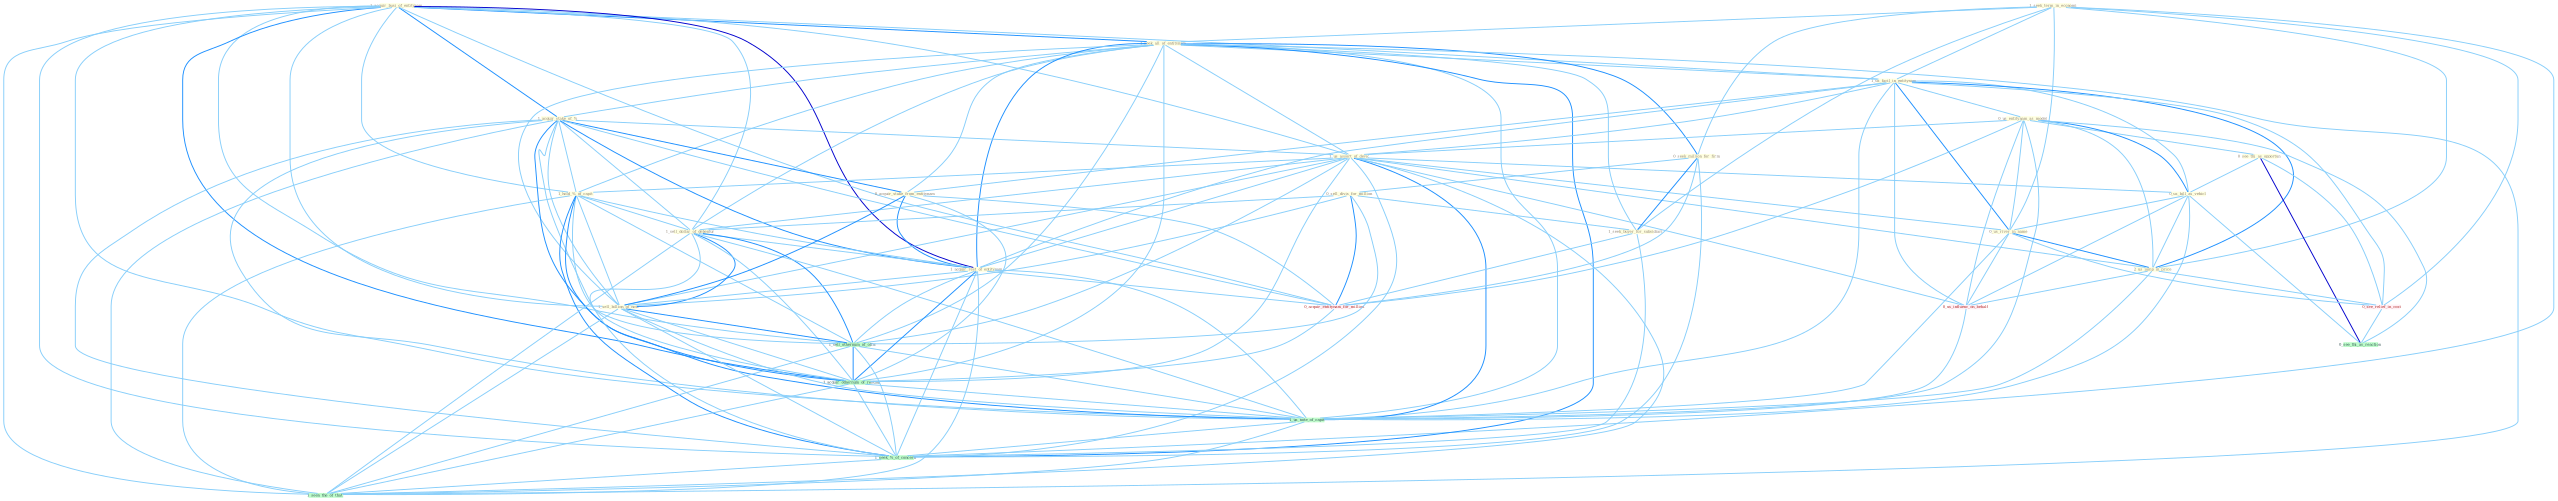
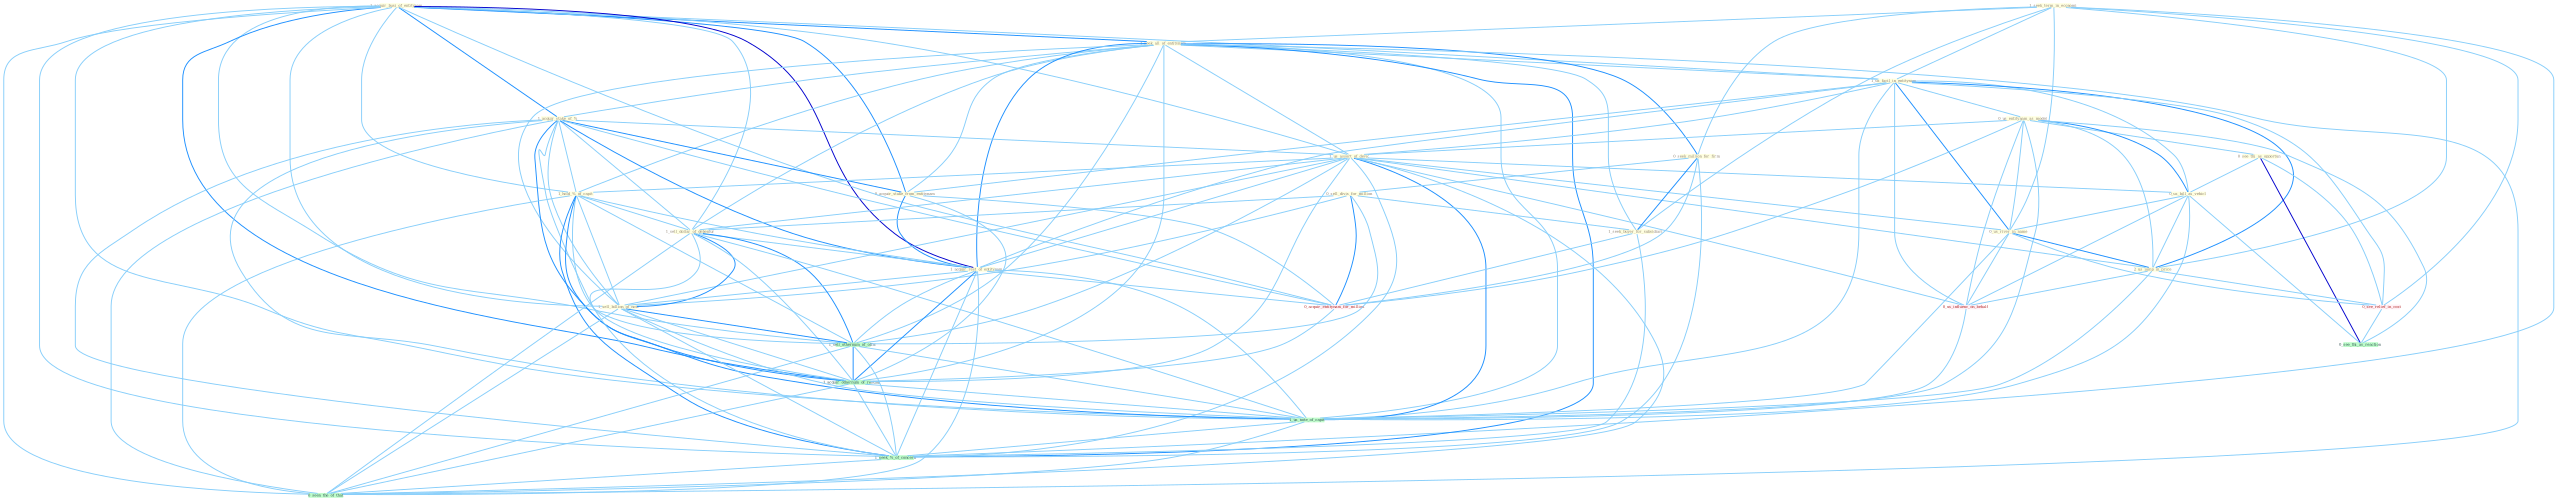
edge "0_acquir_stake_from_entitynam" -- "1_sell_billion_of_note": now "0_acquir_stake_from_entitynam" -- "1_acquir_busi_of_entitynam"
node "1_seen_the_of_that": label "1_seen_the_of_that" -> "0_seen_the_of_that"
